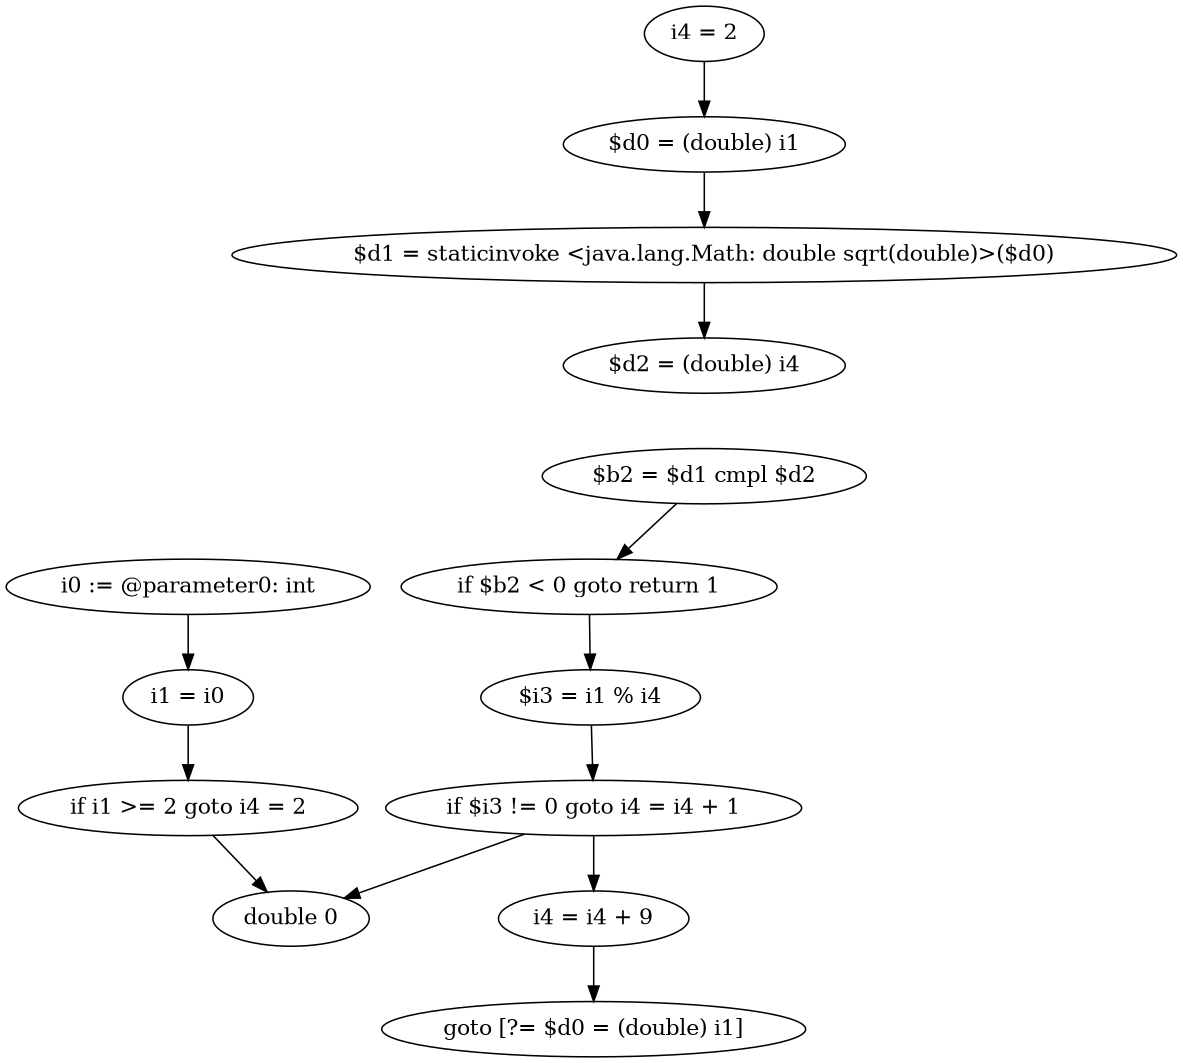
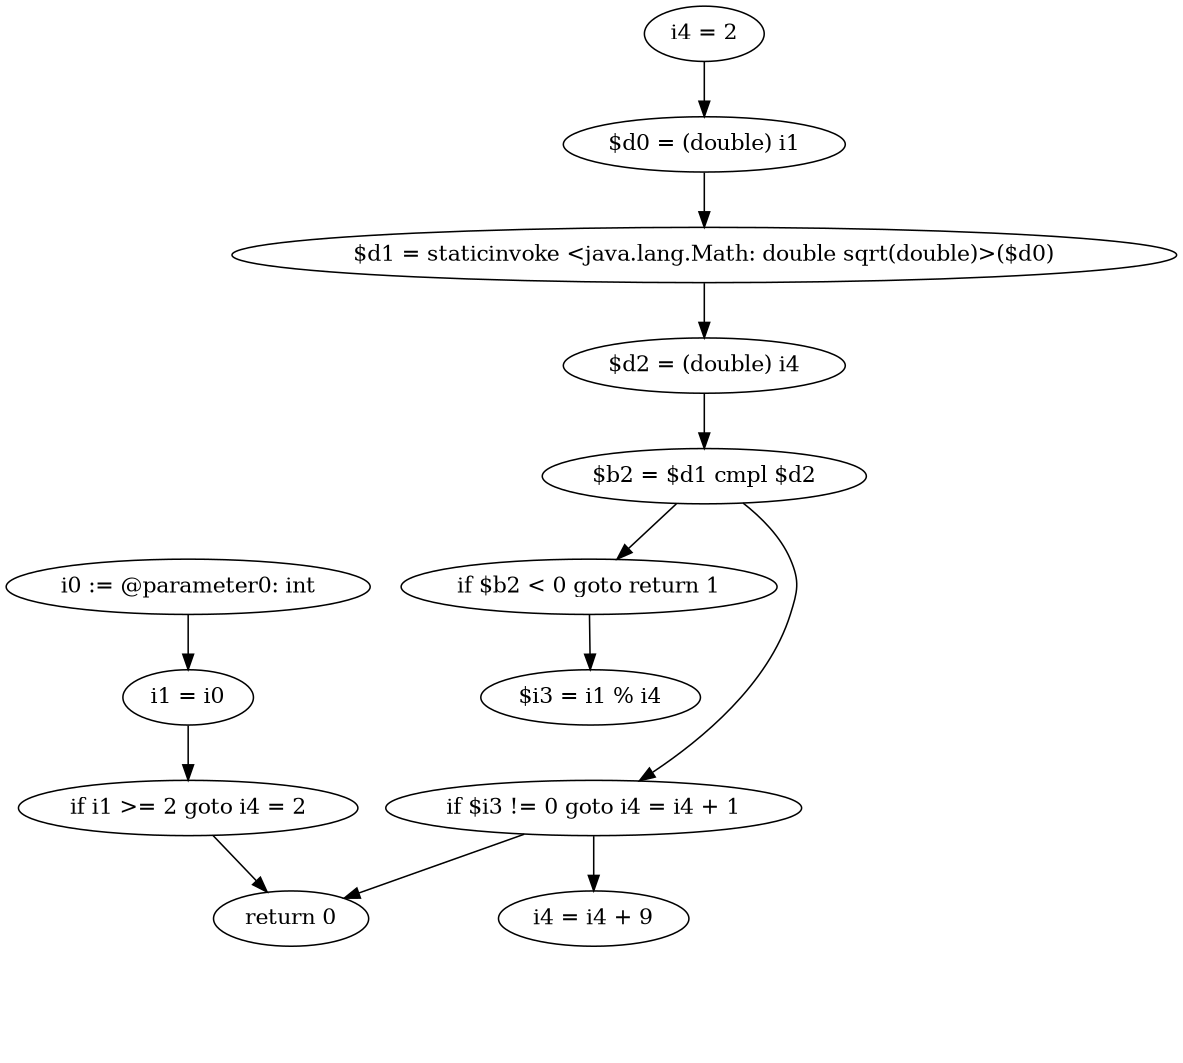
edge "$d2 = (double) i4" -> "$b2 = $d1 cmpl $d2": added
edge "$i3 = i1 % i4" -> "if $i3 != 0 goto i4 = i4 + 1": now "$b2 = $d1 cmpl $d2" -> "if $i3 != 0 goto i4 = i4 + 1"
node "double 0": label "double 0" -> "return 0"
node "goto [?= $d0 = (double) i1]": removed
